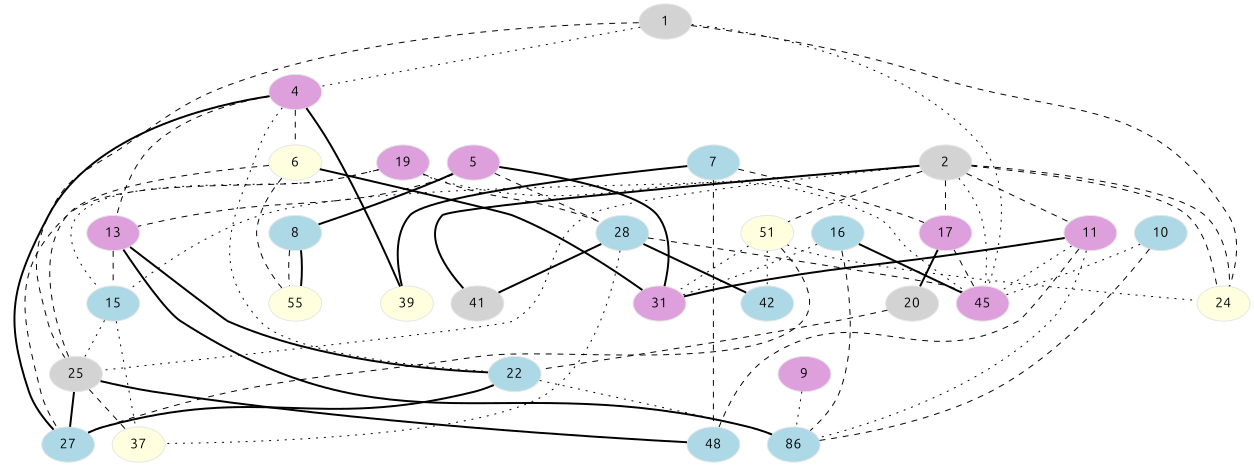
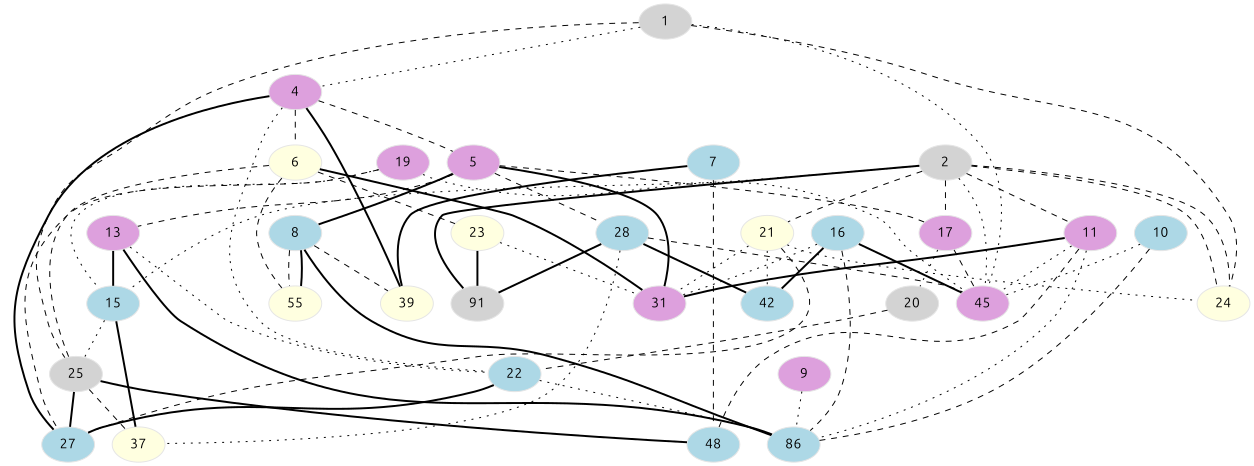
edge "4" -- "13": now "4" -- "5"
edge "7" -- "17": now "5" -- "17"
edge "19" -- "28": removed
node "23": added
node "51": label "51" -> "21"
edge "13" -- "15": style dashed -> bold
edge "8" -- "39": added
edge "16" -- "42": added
edge "17" -- "20": style bold -> dotted
edge "2" -- "25": removed
node "41": label "41" -> "91"
edge "13" -- "22": style bold -> dotted
edge "8" -- "86": added
edge "15" -- "37": style dotted -> bold
